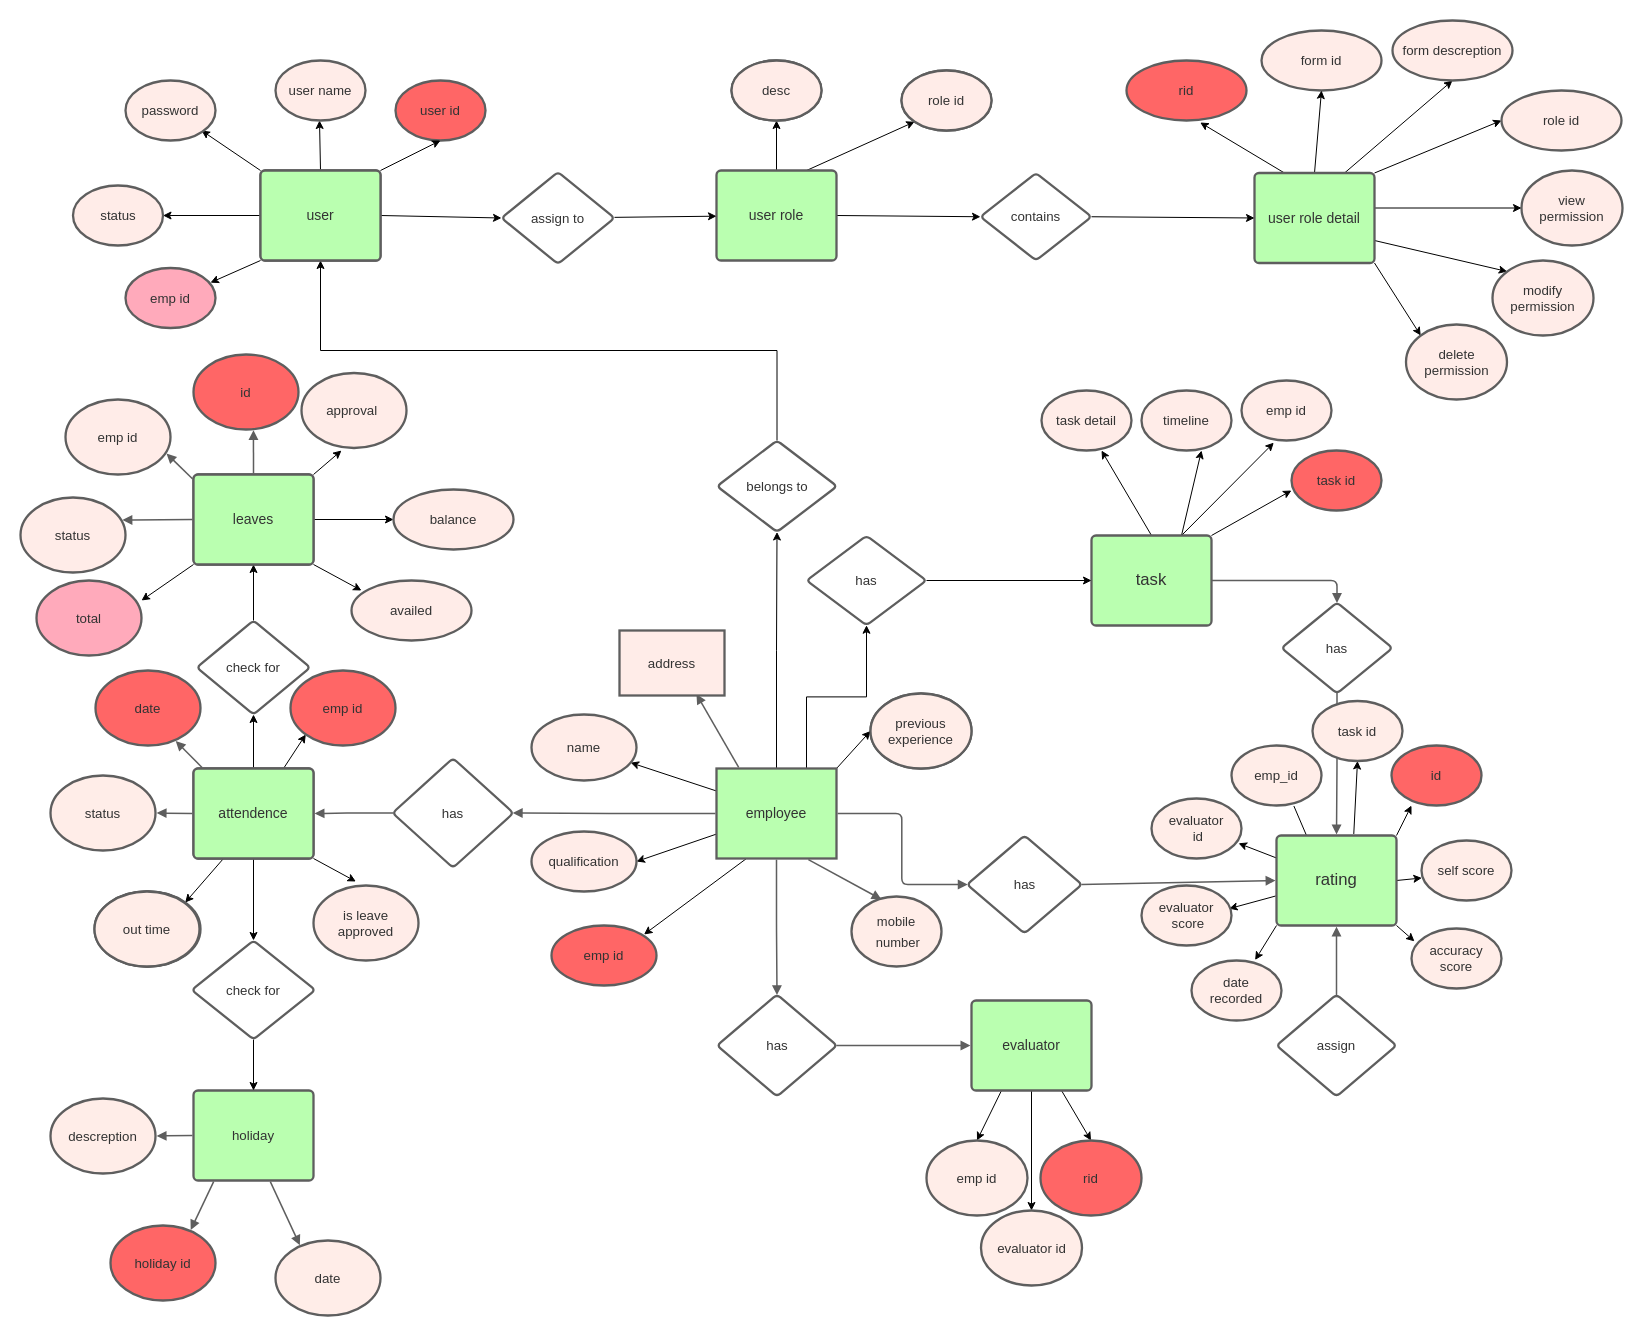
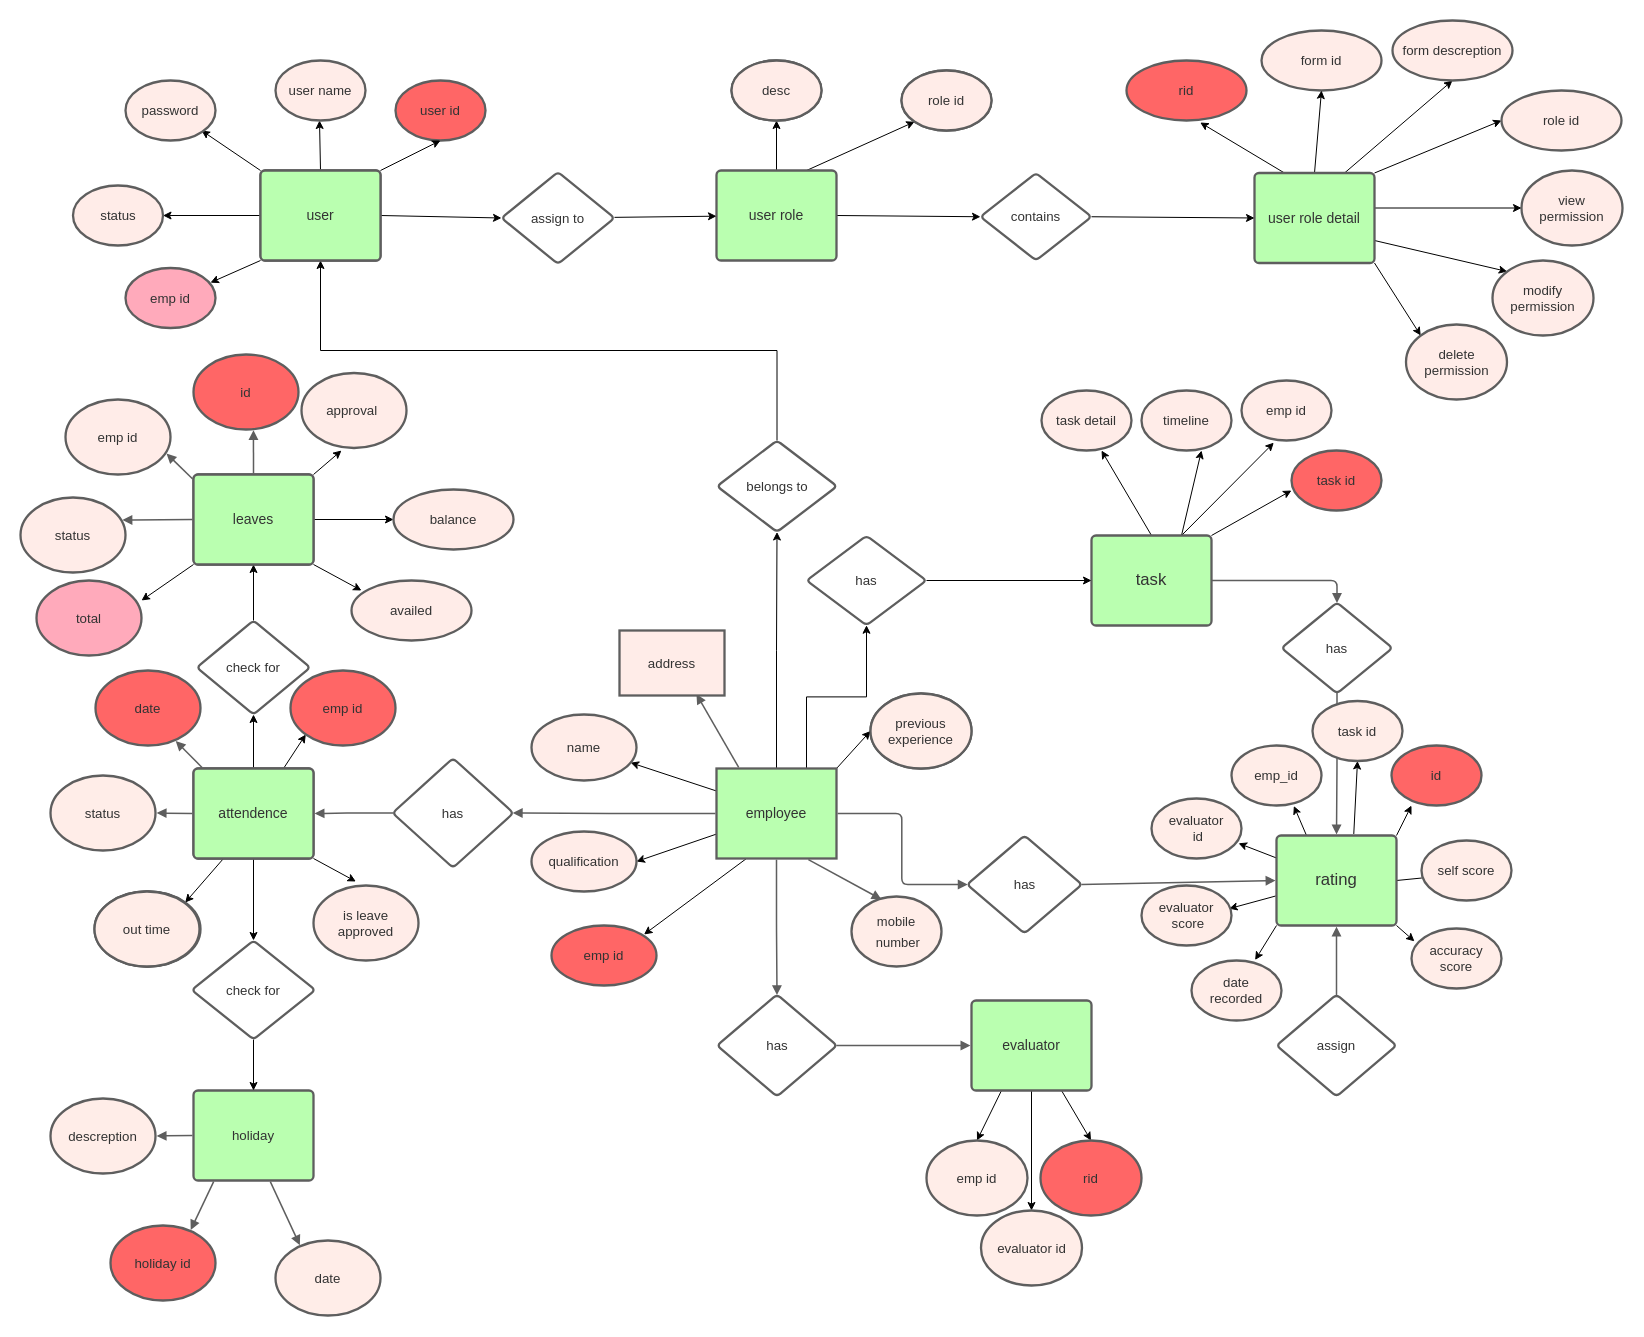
edge "emp_id" -- "rating": arrowhead none -> classic
edge "rating" -> "self score": arrowhead classic -> none
